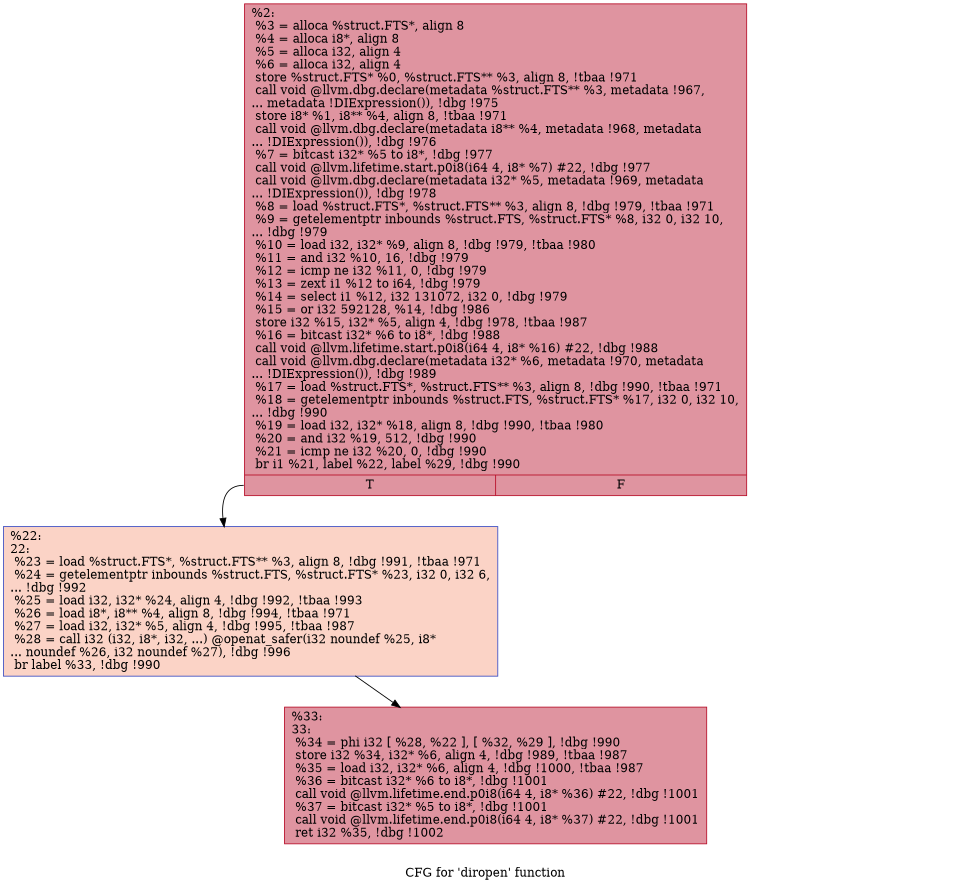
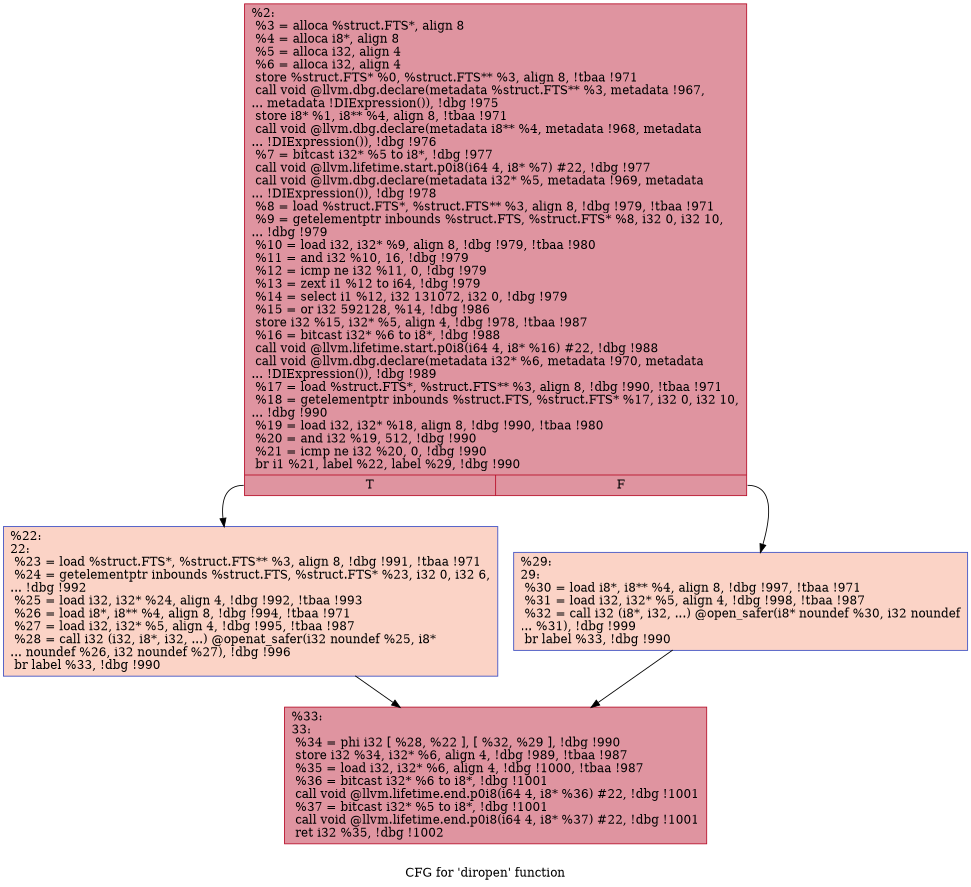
node "%29:": added
